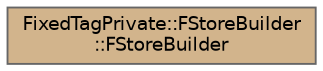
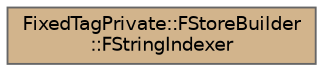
node "FixedTagPrivate::FStoreBuilder ::FStoreBuilder": label "FixedTagPrivate::FStoreBuilder ::FStoreBuilder" -> "FixedTagPrivate::FStoreBuilder ::FStringIndexer"
